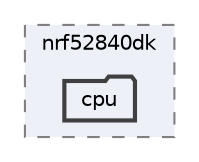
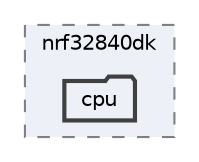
cluster "nrf52840dk": label "nrf52840dk" -> "nrf32840dk"
